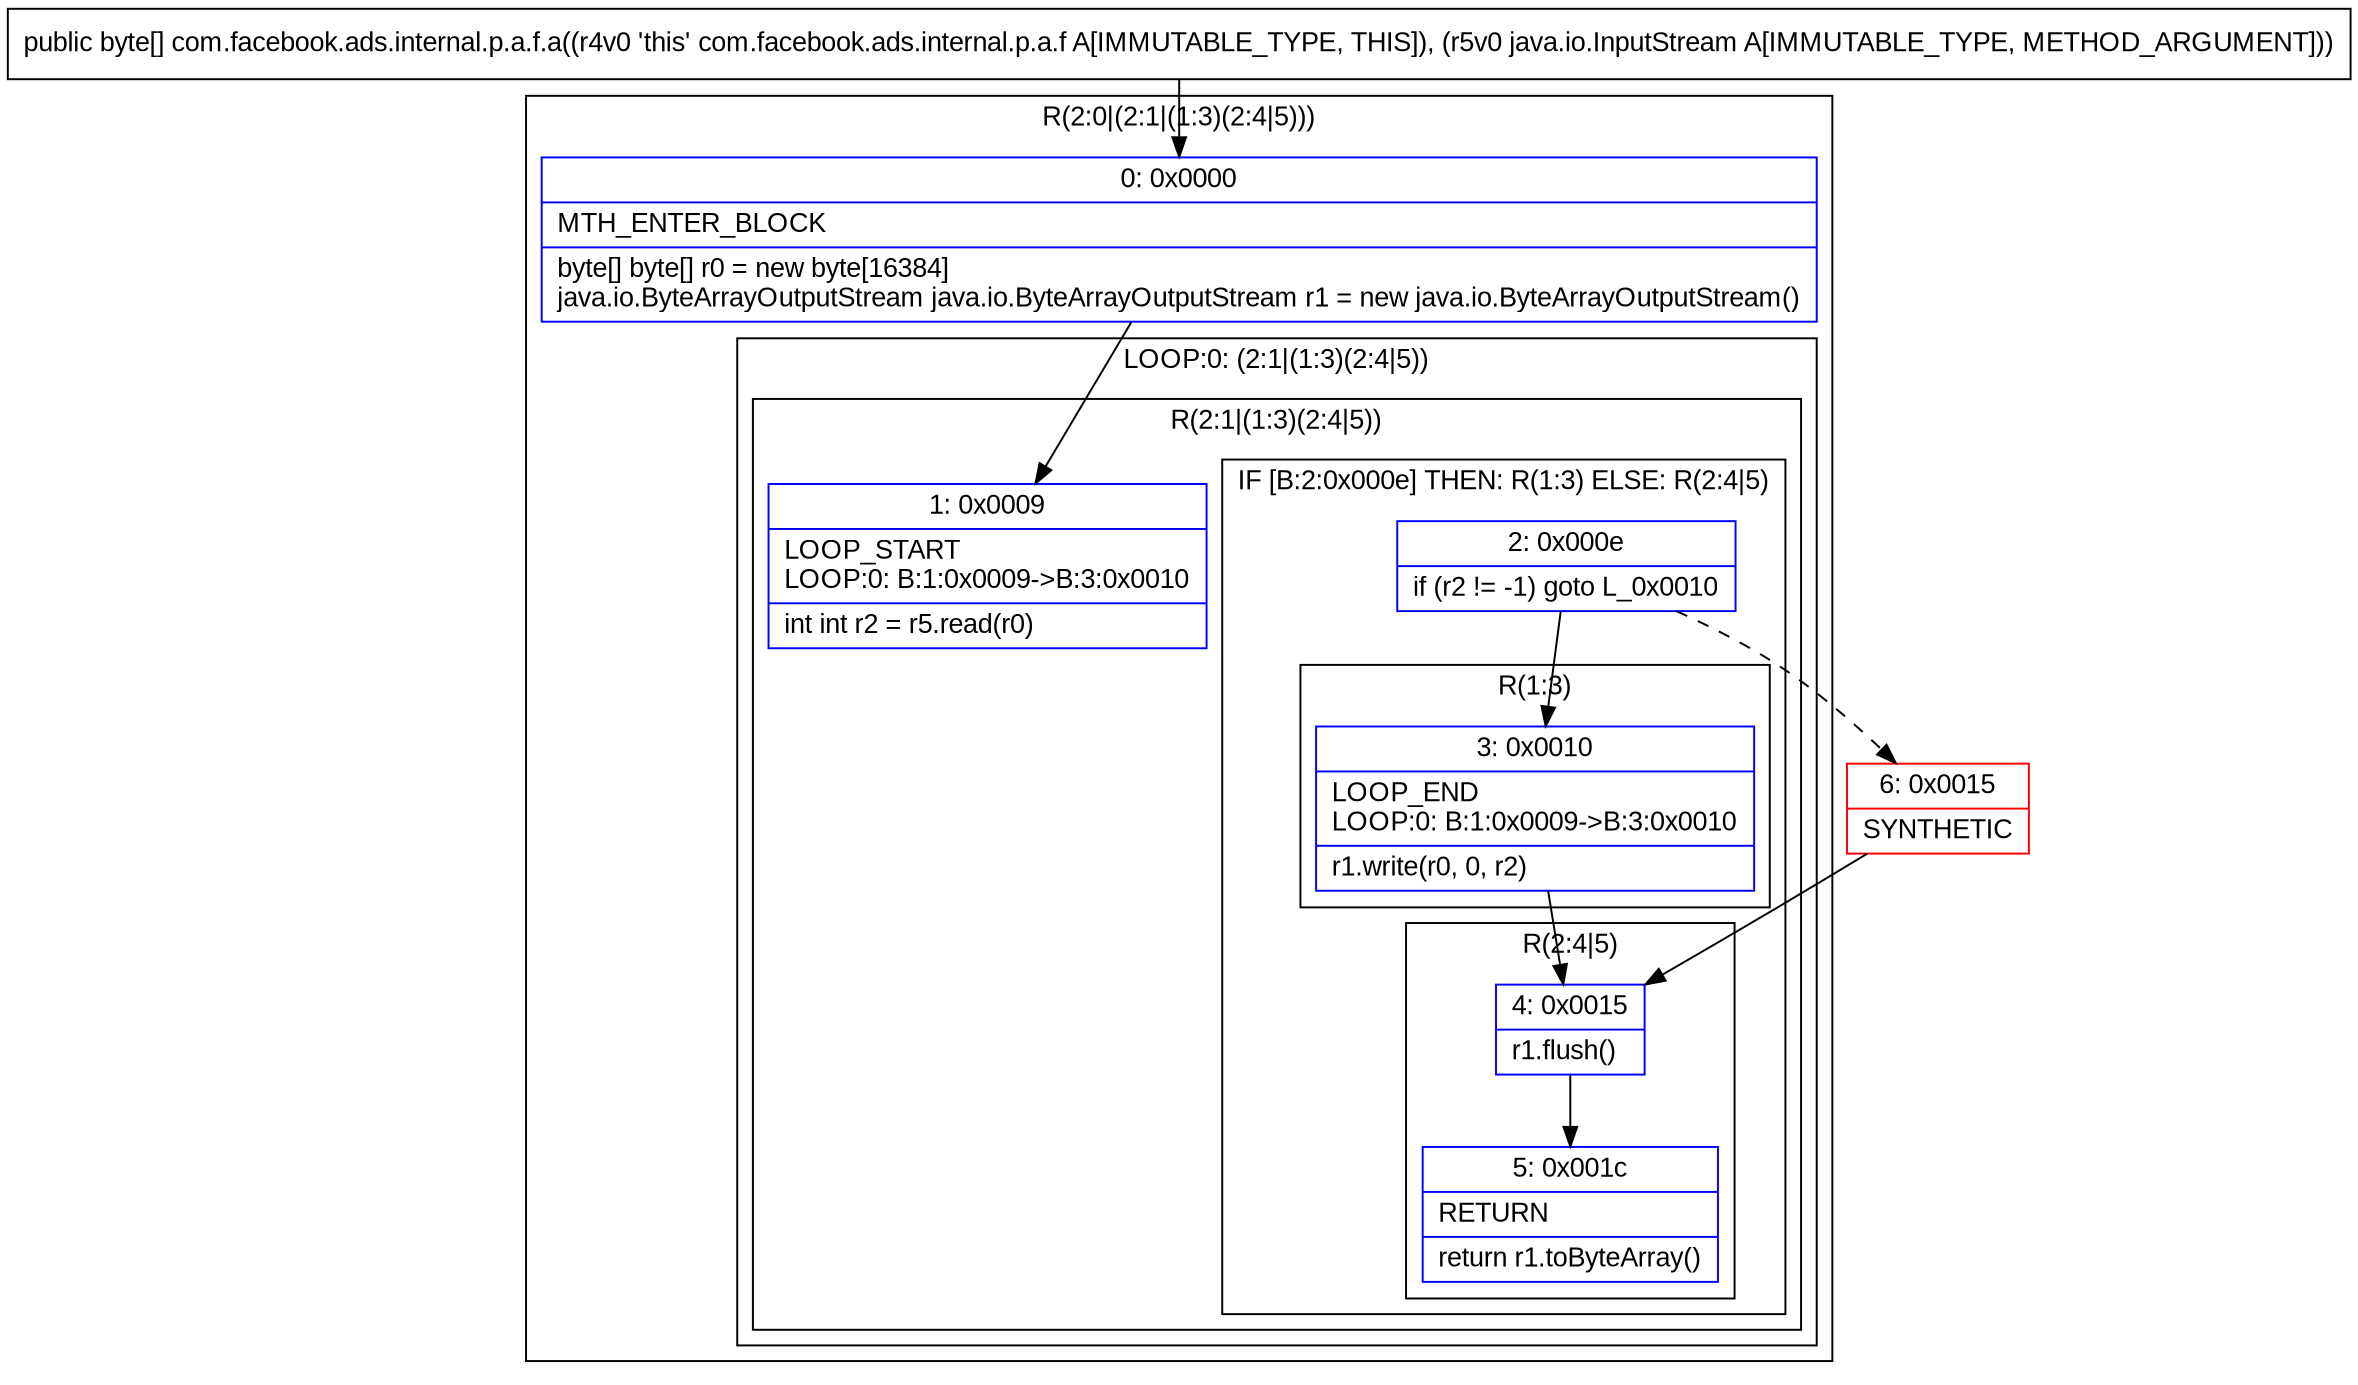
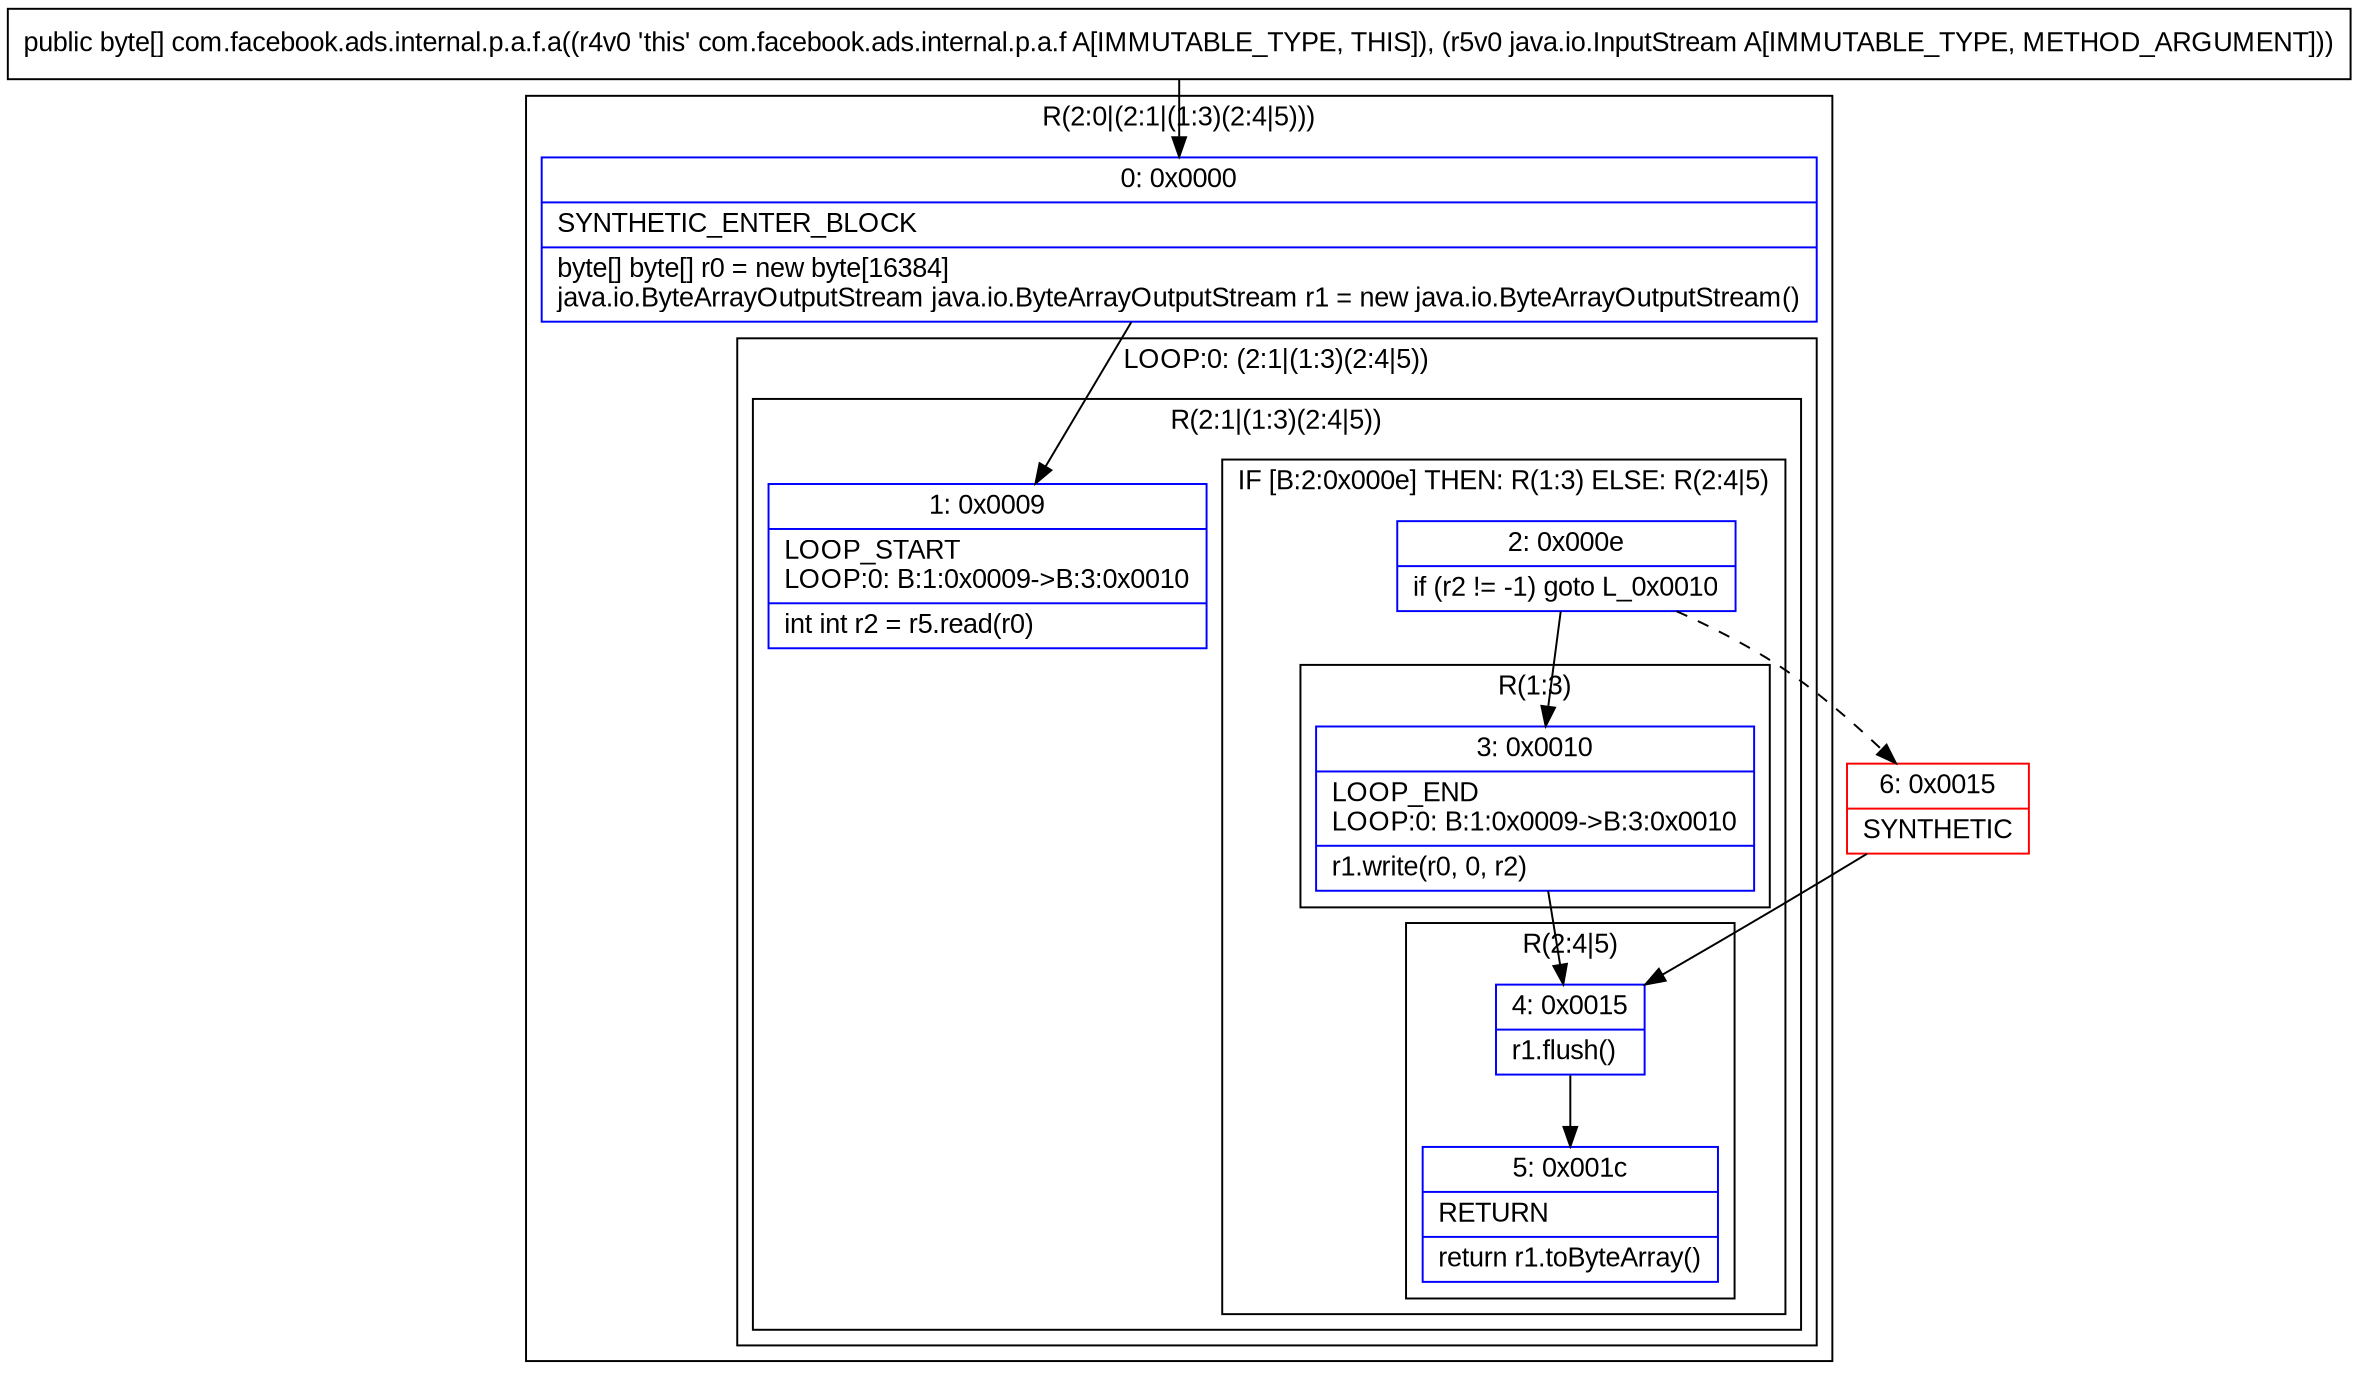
node "0: 0x0000": text "MTH_ENTER_BLOCK" -> "SYNTHETIC_ENTER_BLOCK"
